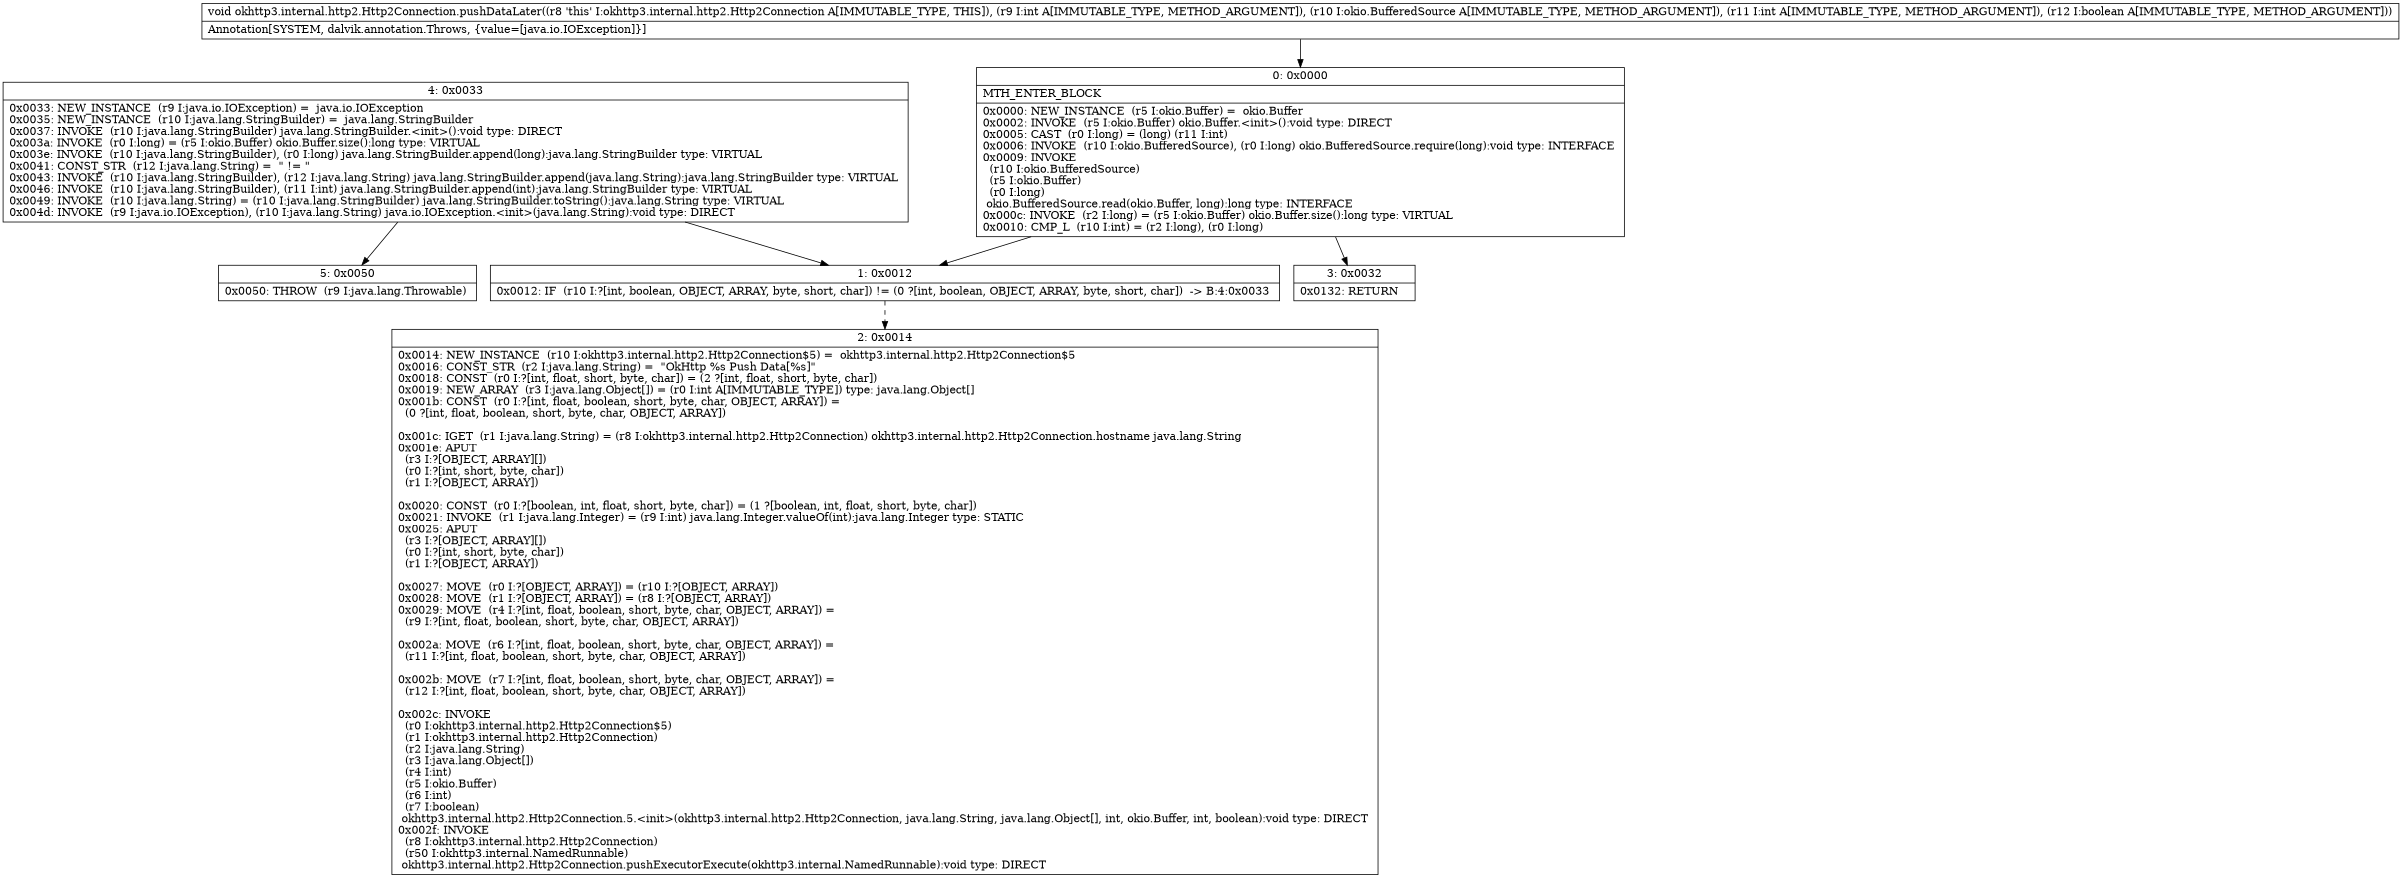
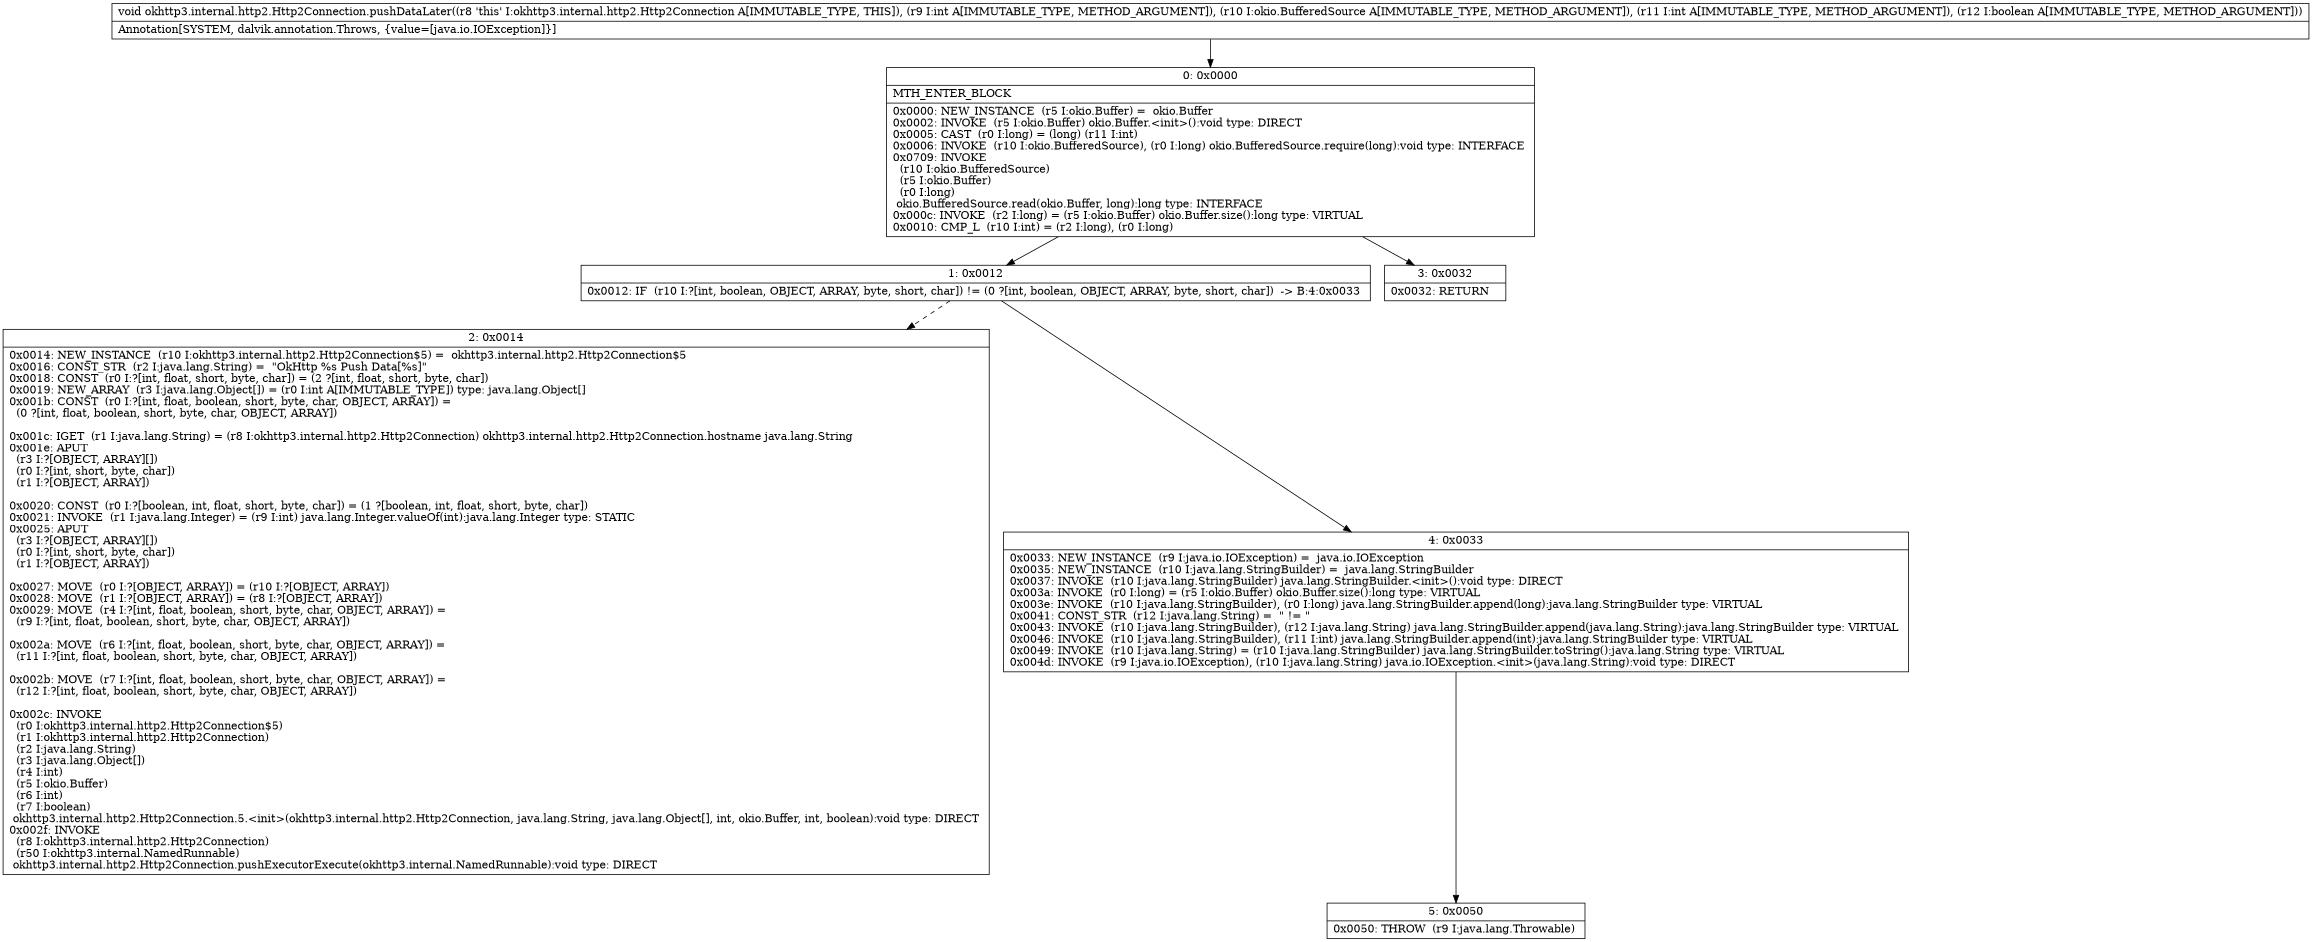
node "0: 0x0000": text "0x0009: INVOKE" -> "0x0709: INVOKE"
edge "4: 0x0033" -> "1: 0x0012": reversed
node "3: 0x0032": text "0x0132: RETURN" -> "0x0032: RETURN"
